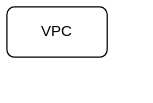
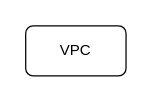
node "VPC": moved (57, 32) -> (76, 51)
